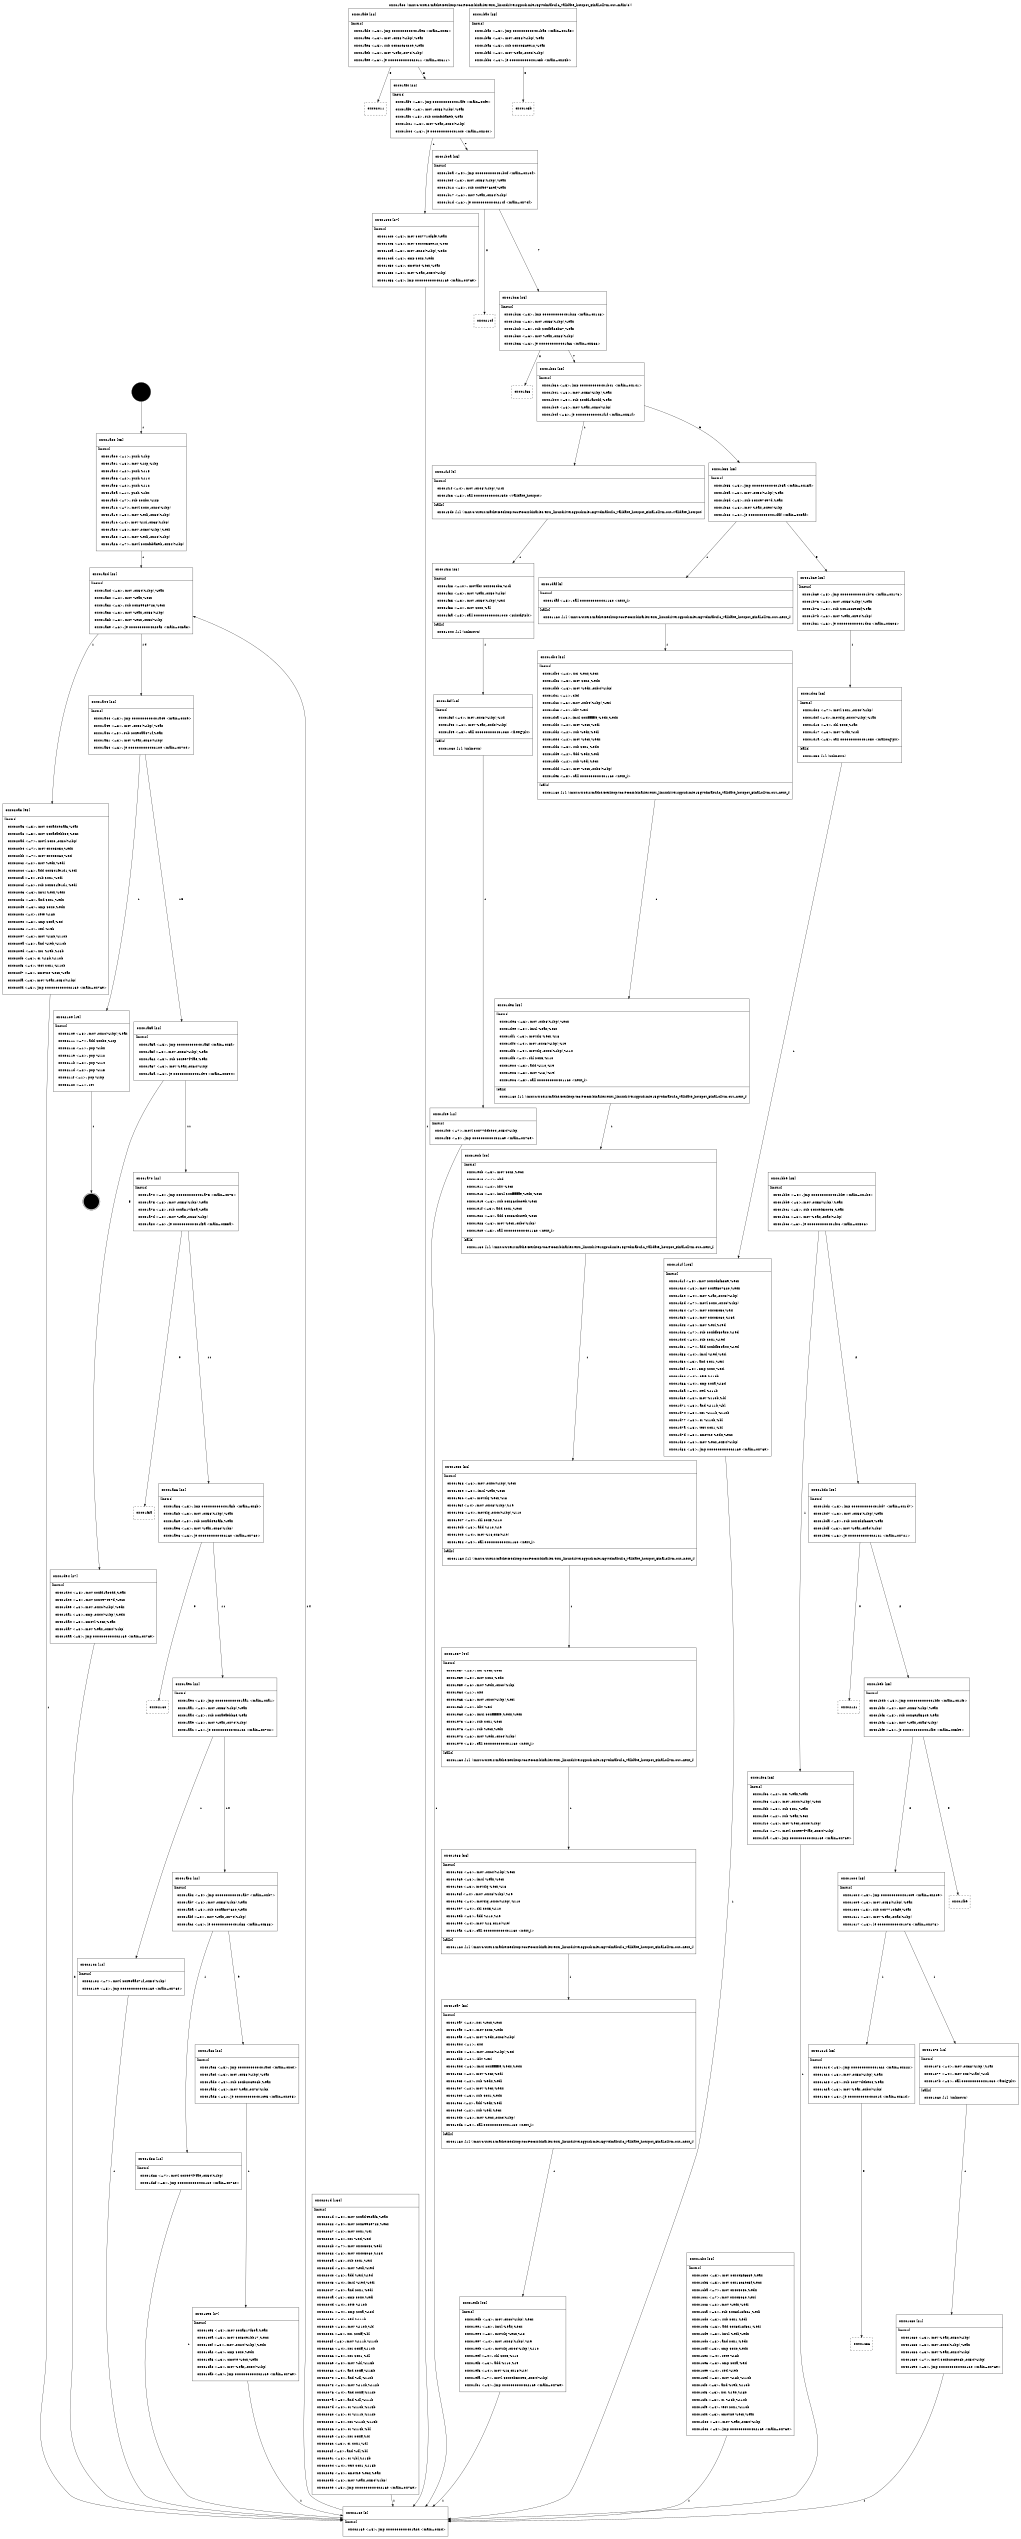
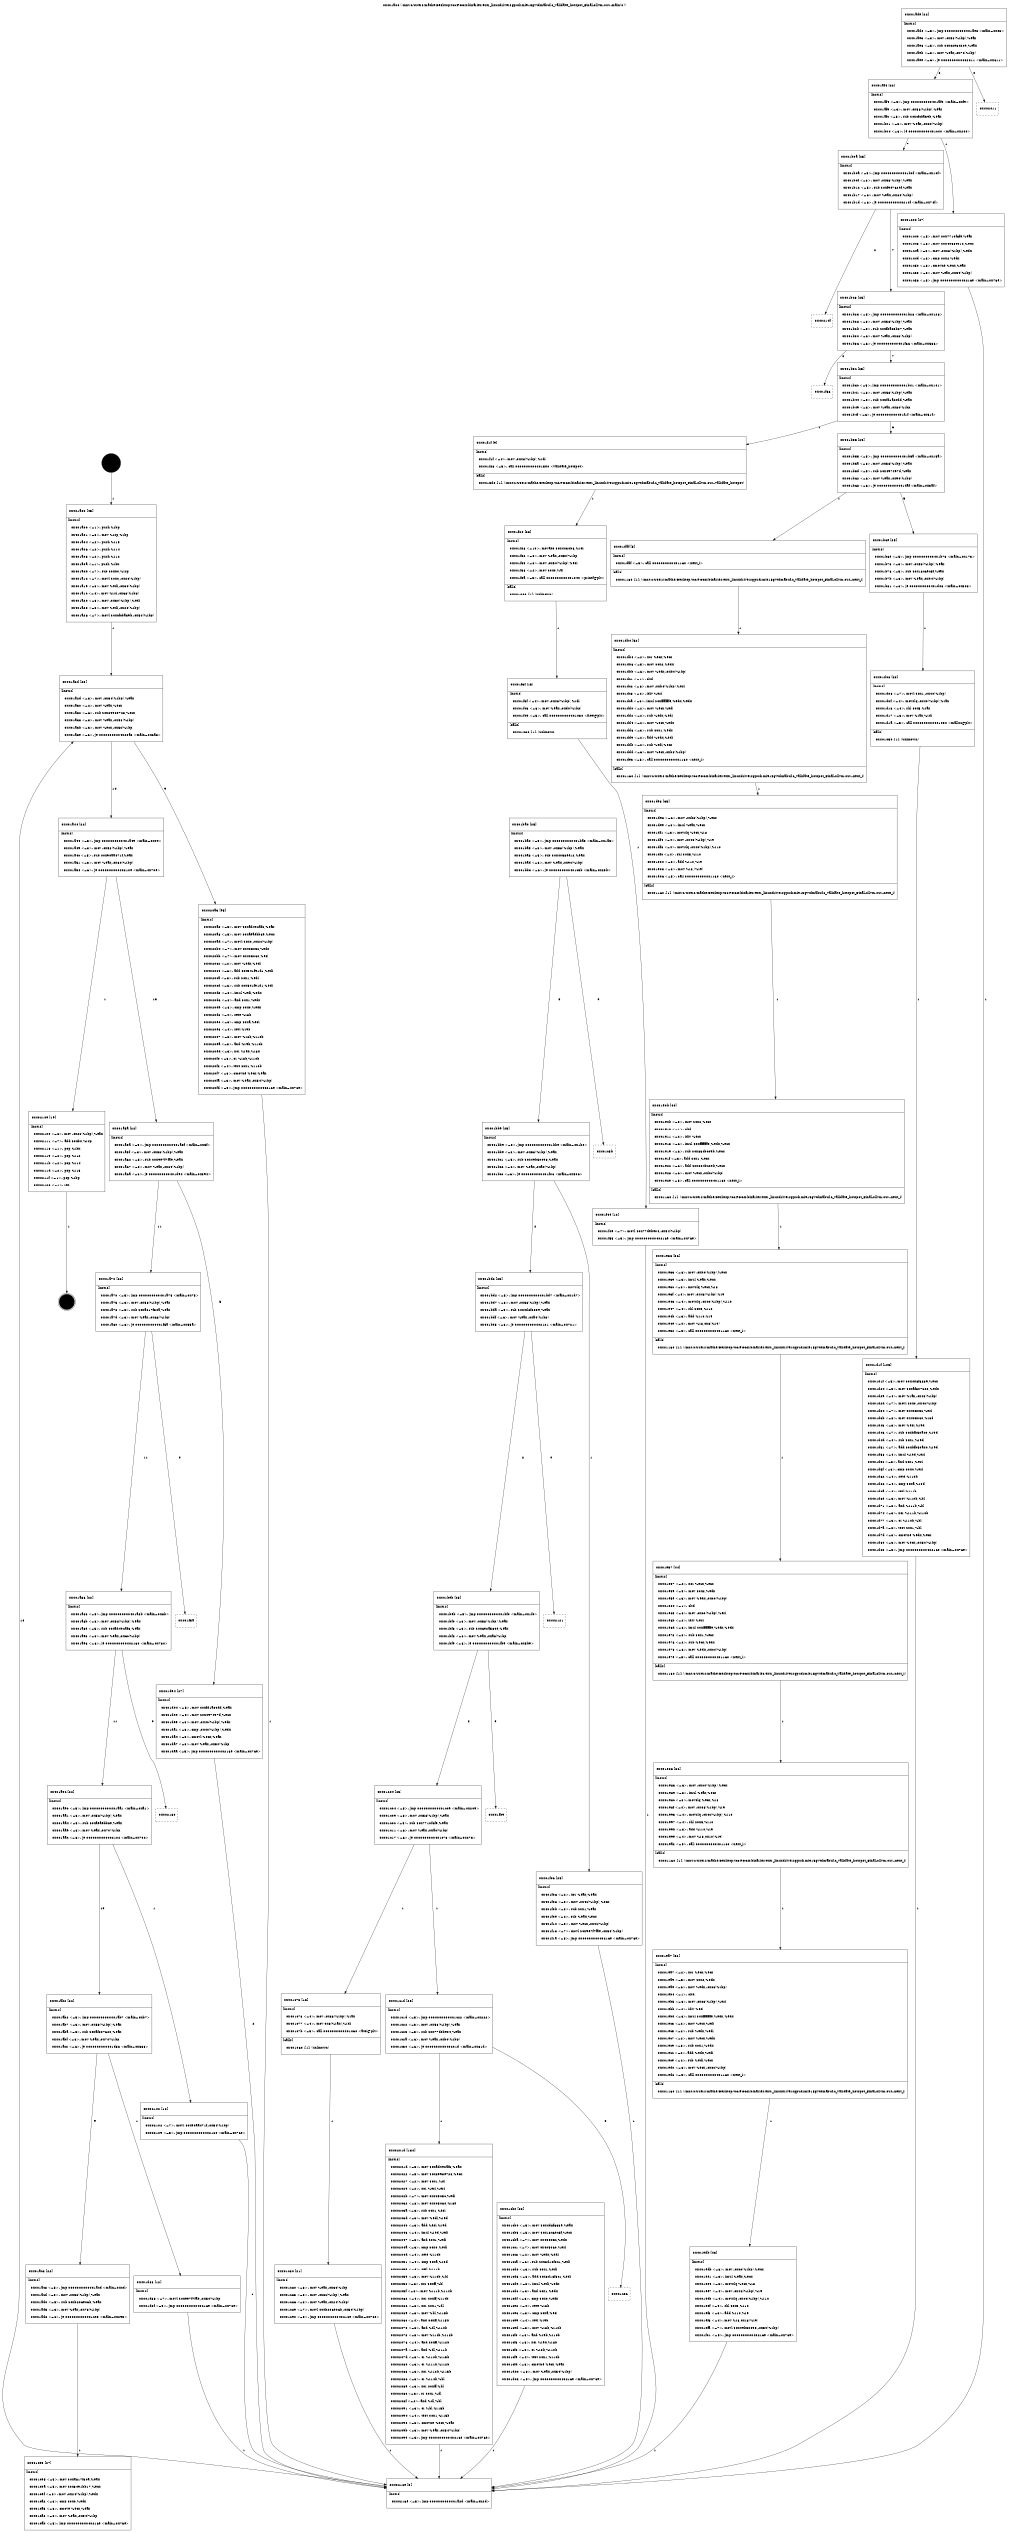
edge "0x401a2d [23]" -> "0x4020a3 [95]": label " 1" -> " 9"
edge "0x401ba0 [25]" -> "0x401bb9 [25]": added, label "3"
edge "0x401c1d [25]" -> "0x40201d [134]": added, label "1"
edge "0x401c95 [27]" -> "0x40216e [5]": removed, label "1"
